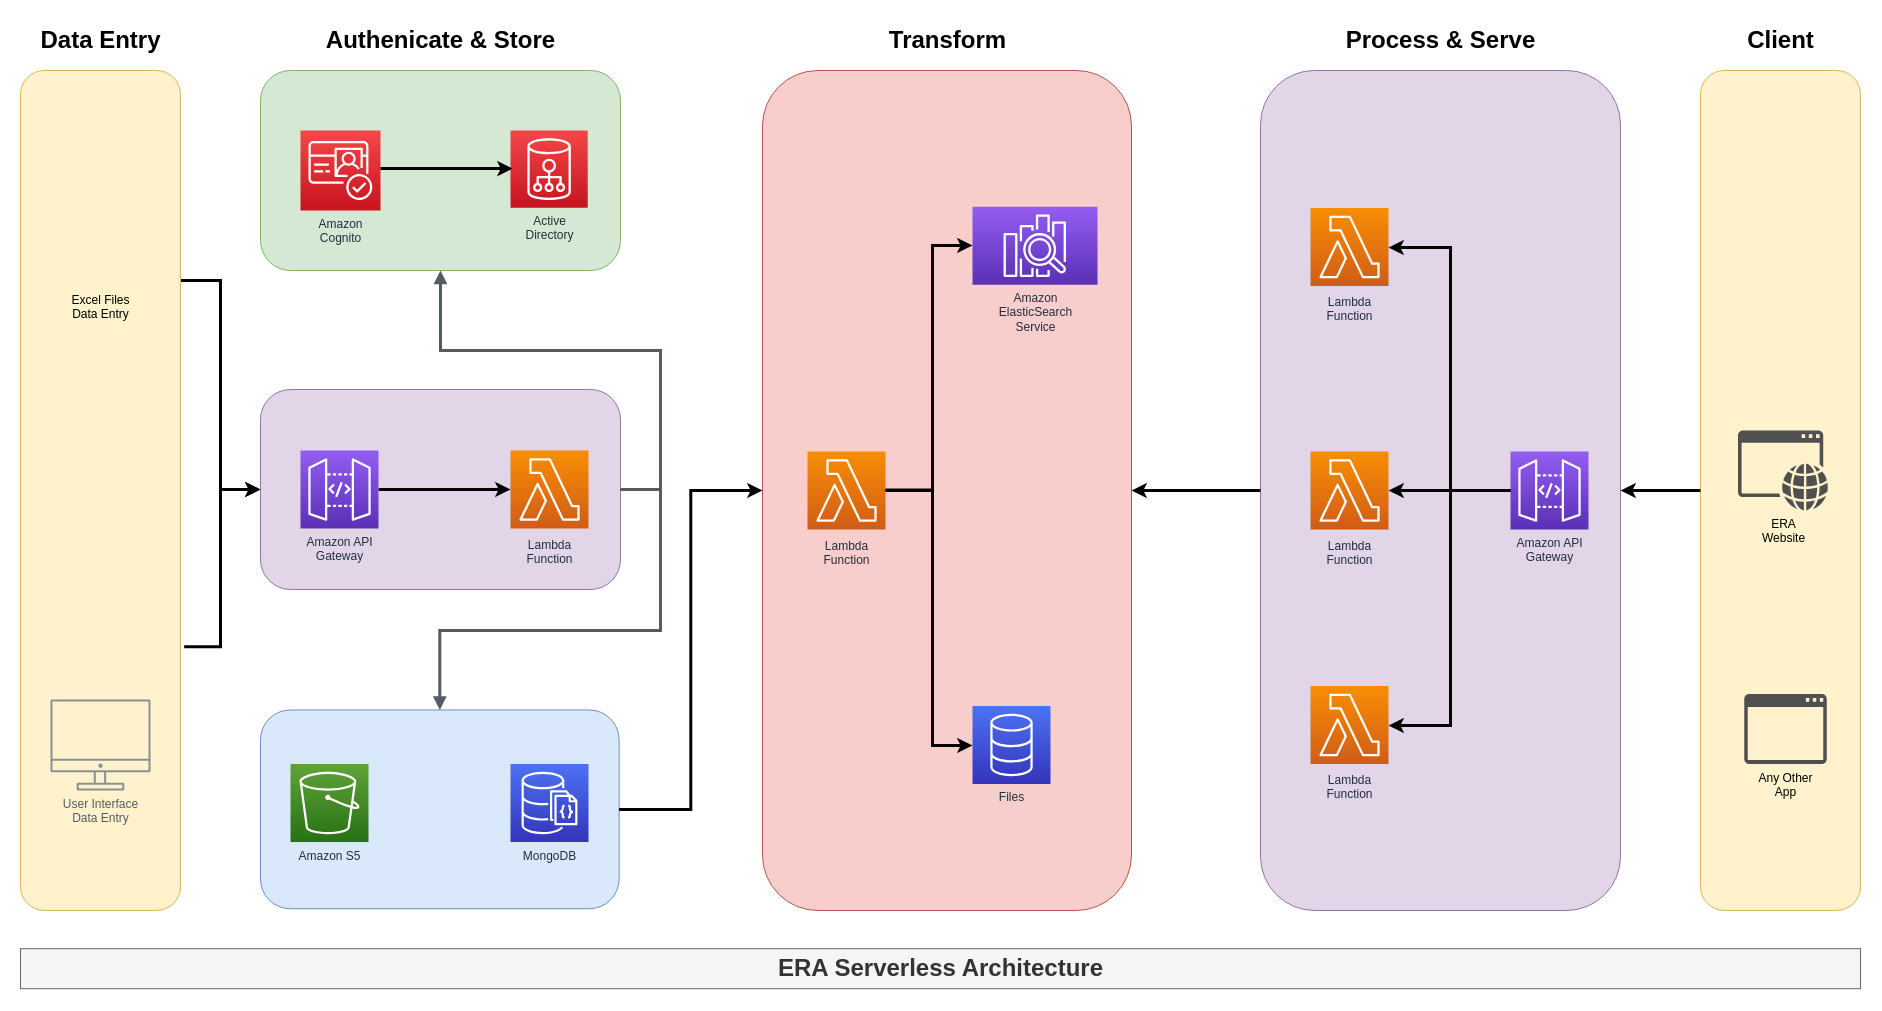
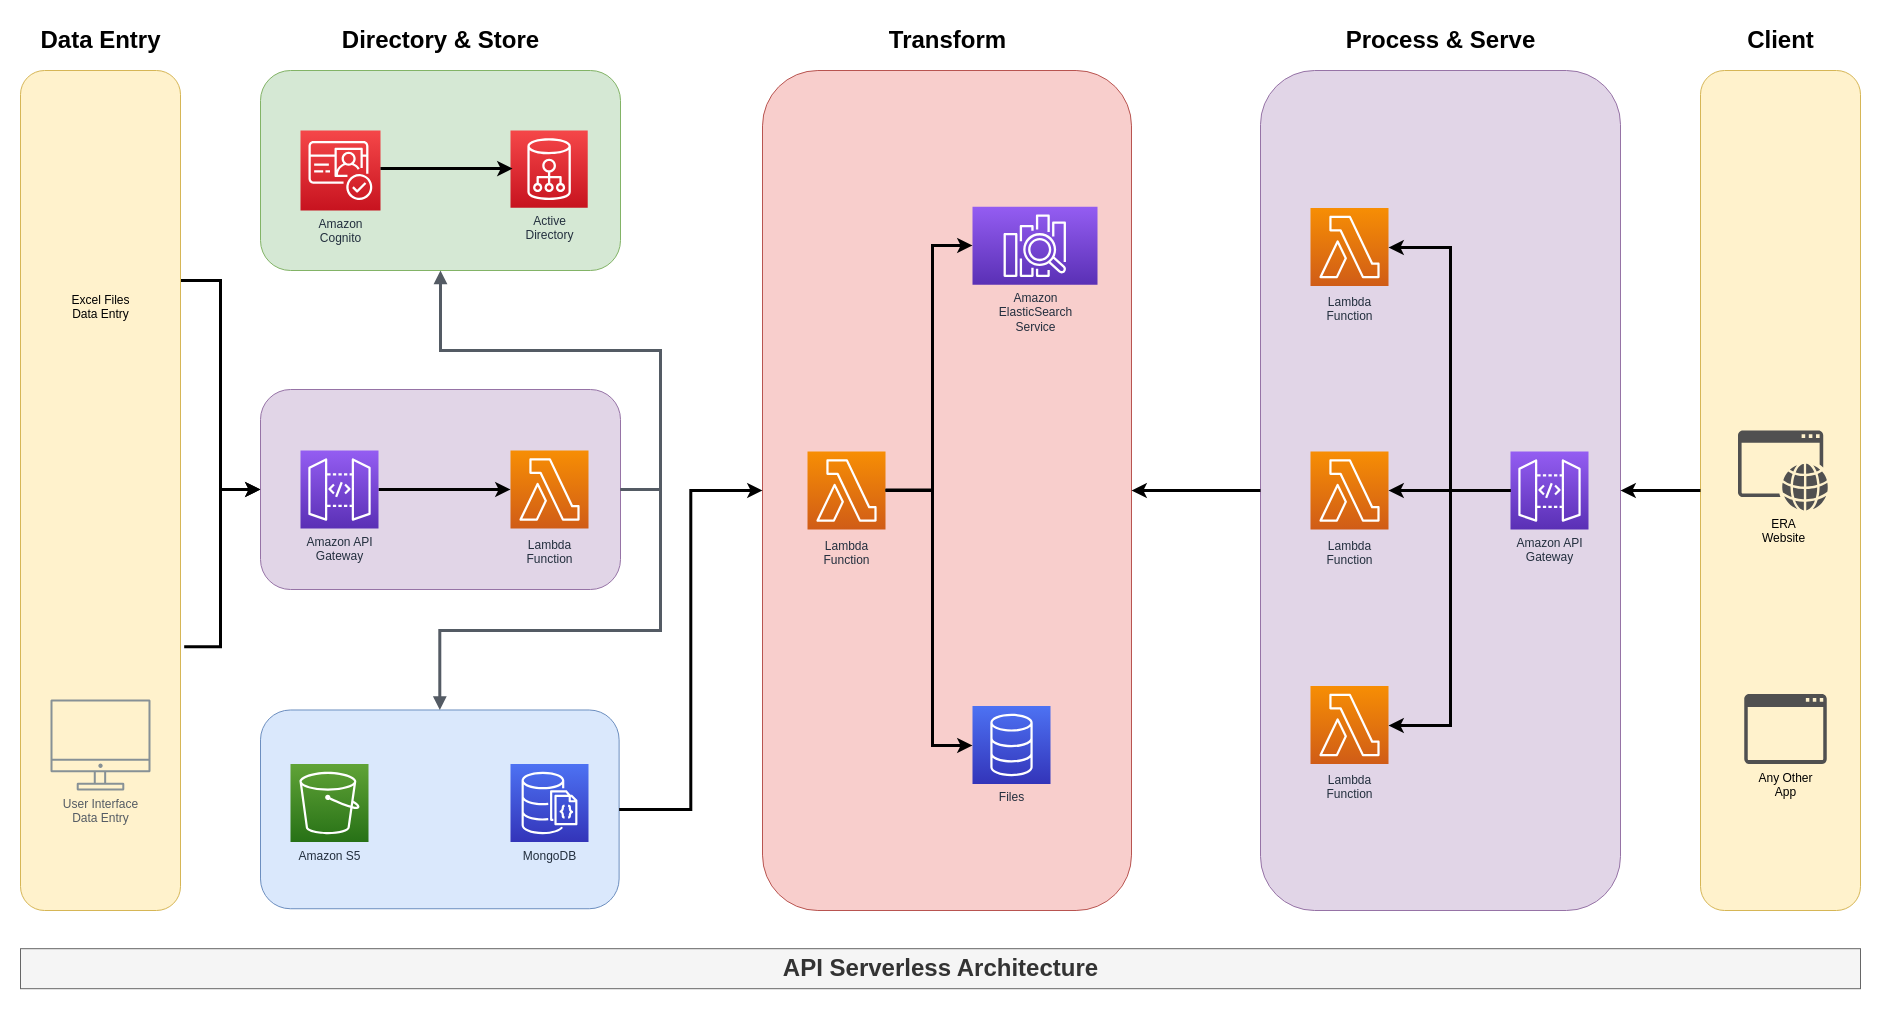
node "Authenicate & Store": label "Authenicate & Store" -> "Directory & Store"
node "ERA Serverless Architecture": label "ERA Serverless Architecture" -> "API Serverless Architecture"
